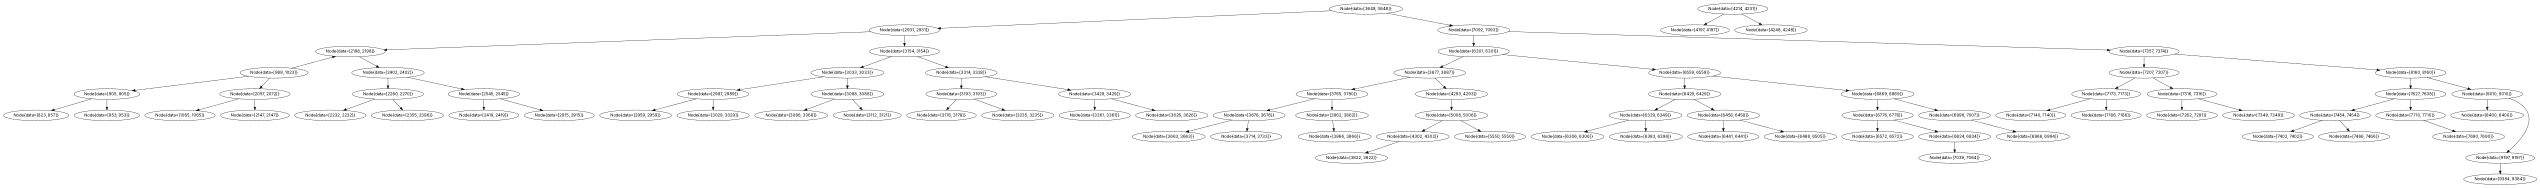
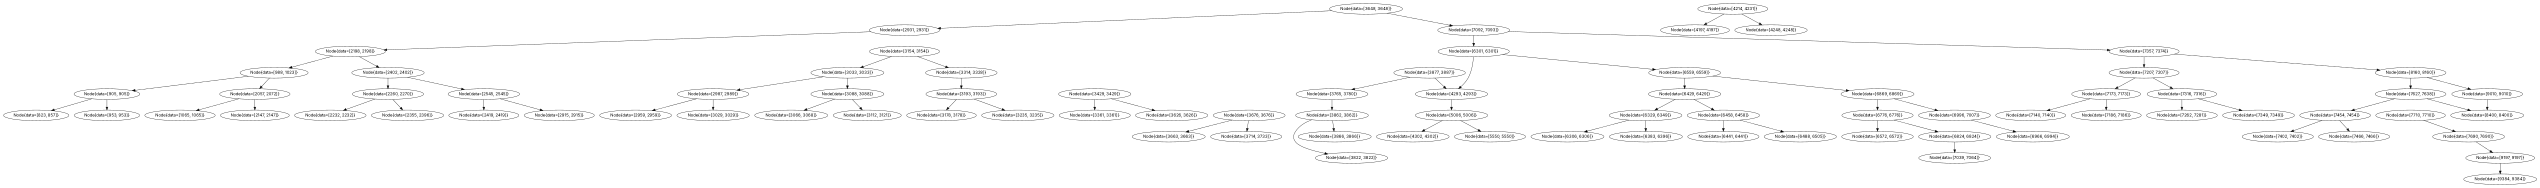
edge "Node{data=[2931, 2931]}" -> "Node{data=[3154, 3154]}": removed
edge "Node{data=[6301, 6301]}" -> "Node{data=[3877, 3887]}": now "Node{data=[6301, 6301]}" -> "Node{data=[4293, 4293]}"
edge "Node{data=[988, 1023]}" -> "Node{data=[2198, 2198]}": reversed
edge "Node{data=[3314, 3328]}" -> "Node{data=[3429, 3429]}": removed
edge "Node{data=[7627, 7638]}" -> "Node{data=[7710, 7710]}": now "Node{data=[7627, 7638]}" -> "Node{data=[8400, 8400]}"
edge "Node{data=[3765, 3780]}" -> "Node{data=[3676, 3676]}": removed
edge "Node{data=[9010, 9010]}" -> "Node{data=[9197, 9197]}": now "Node{data=[7690, 7690]}" -> "Node{data=[9197, 9197]}"
edge "Node{data=[4302, 4302]}" -> "Node{data=[3822, 3822]}": now "Node{data=[3862, 3862]}" -> "Node{data=[3822, 3822]}"
